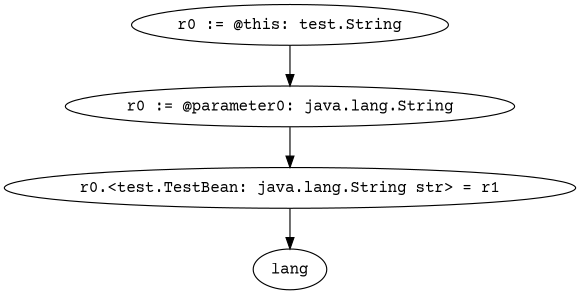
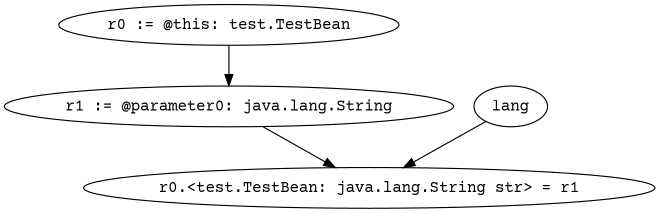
node "r0 := @this: test.String": label "r0 := @this: test.String" -> "r0 := @this: test.TestBean"
node "r0 := @parameter0: java.lang.String": label "r0 := @parameter0: java.lang.String" -> "r1 := @parameter0: java.lang.String"
edge "r0.<test.TestBean: java.lang.String str> = r1" -> "lang": reversed
